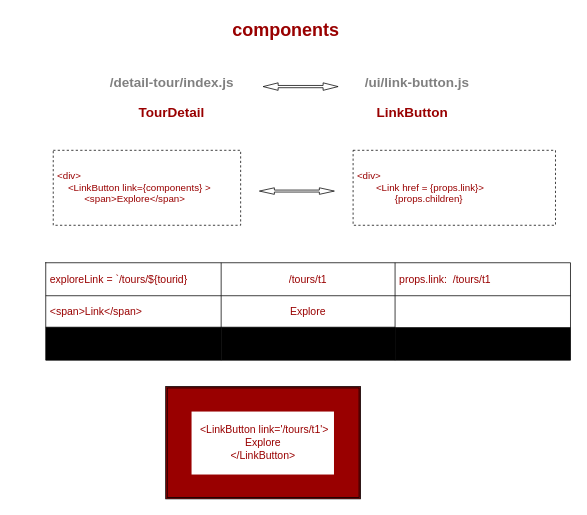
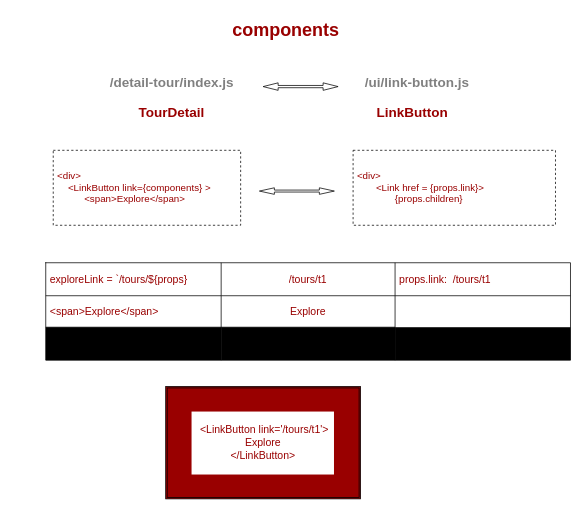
node "exploreLink = `/tours/${tourid}": label "exploreLink = `/tours/${tourid}" -> "exploreLink = `/tours/${props}"
node "<span>Link</span>": label "<span>Link</span>" -> "<span>Explore</span>"
